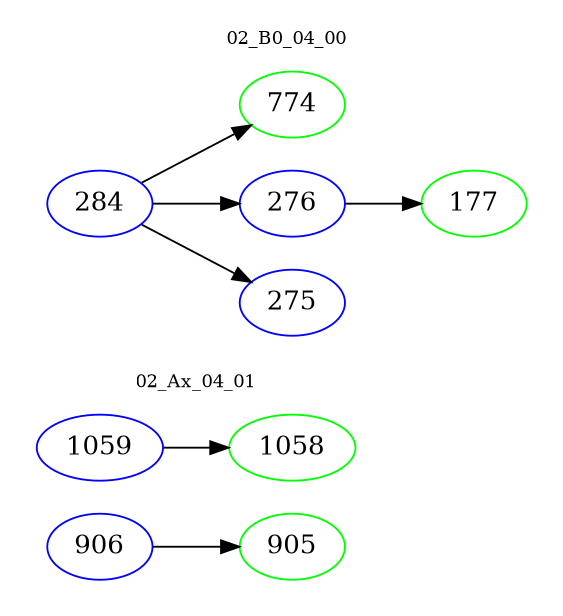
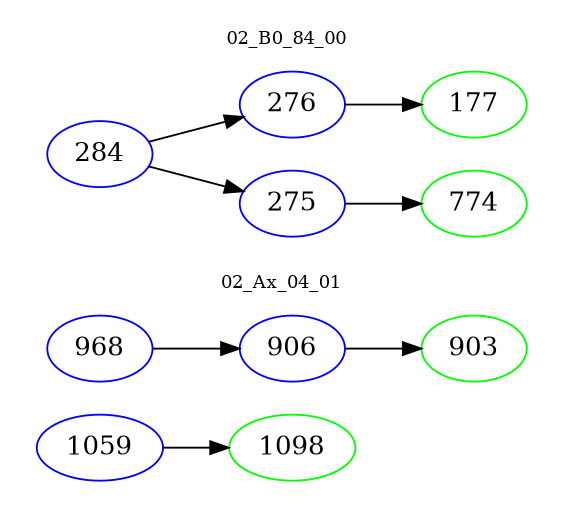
cluster "02_B0_04_00": label "02_B0_04_00" -> "02_B0_84_00"
edge "284" -> "774": now "275" -> "774"
node "968": added
node "1058": label "1058" -> "1098"
node "905": label "905" -> "903"
